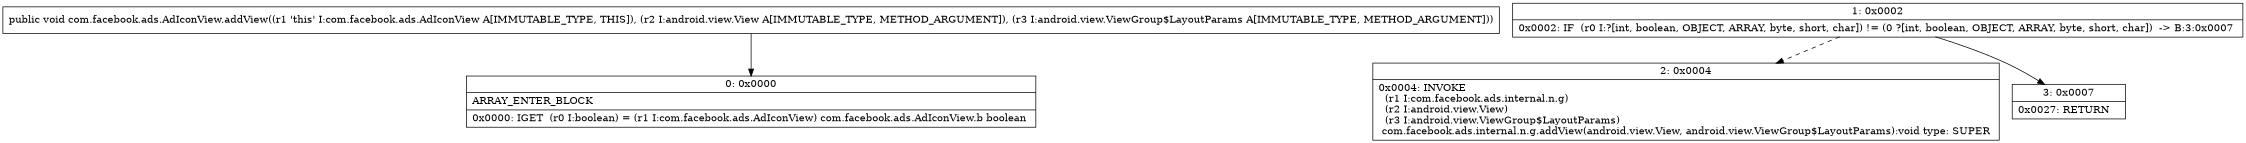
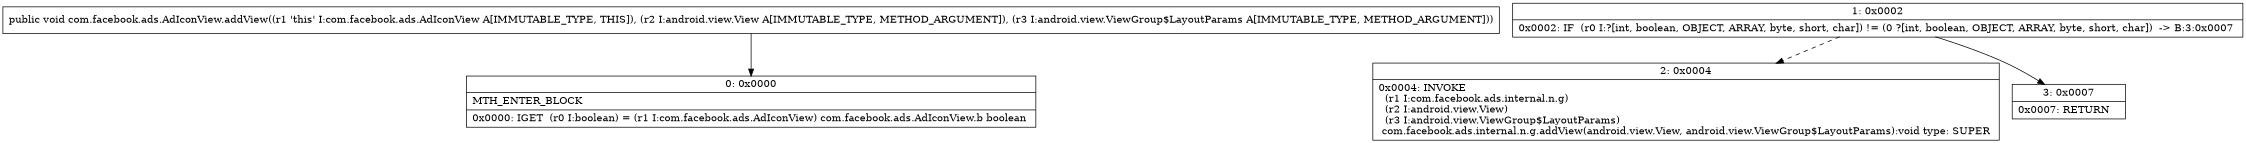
node "0: 0x0000": text "ARRAY_ENTER_BLOCK" -> "MTH_ENTER_BLOCK"
node "3: 0x0007": text "0x0027: RETURN" -> "0x0007: RETURN"
